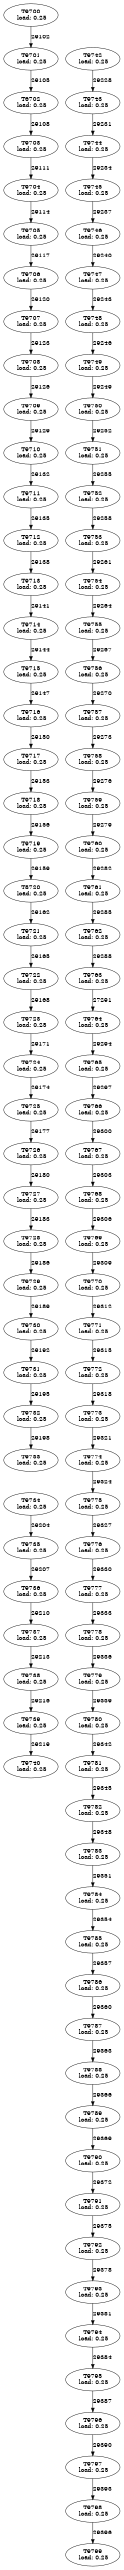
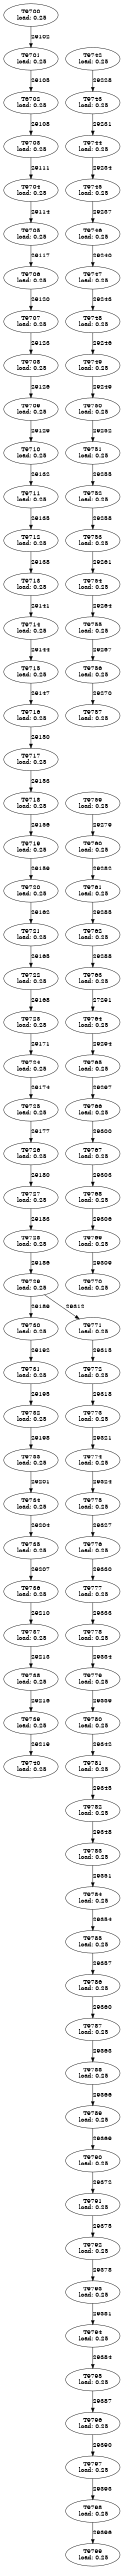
node "T9758 load: 0.25": removed
node "T8720 load: 0.25": label "T8720 load: 0.25" -> "T9720 load: 0.25"
edge "T9770 load: 0.25" -> "T9771 load: 0.25": now "T9729 load: 0.25" -> "T9771 load: 0.25"
edge "T9733 load: 0.25" -> "T9734 load: 0.25": added, label "29201"
edge "T9778 load: 0.25" -> "T9779 load: 0.25": label "29336" -> "29334"
